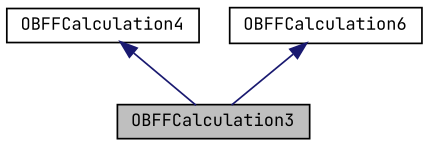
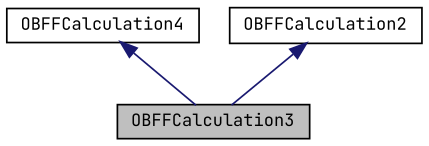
node "OBFFCalculation6": label "OBFFCalculation6" -> "OBFFCalculation2"
